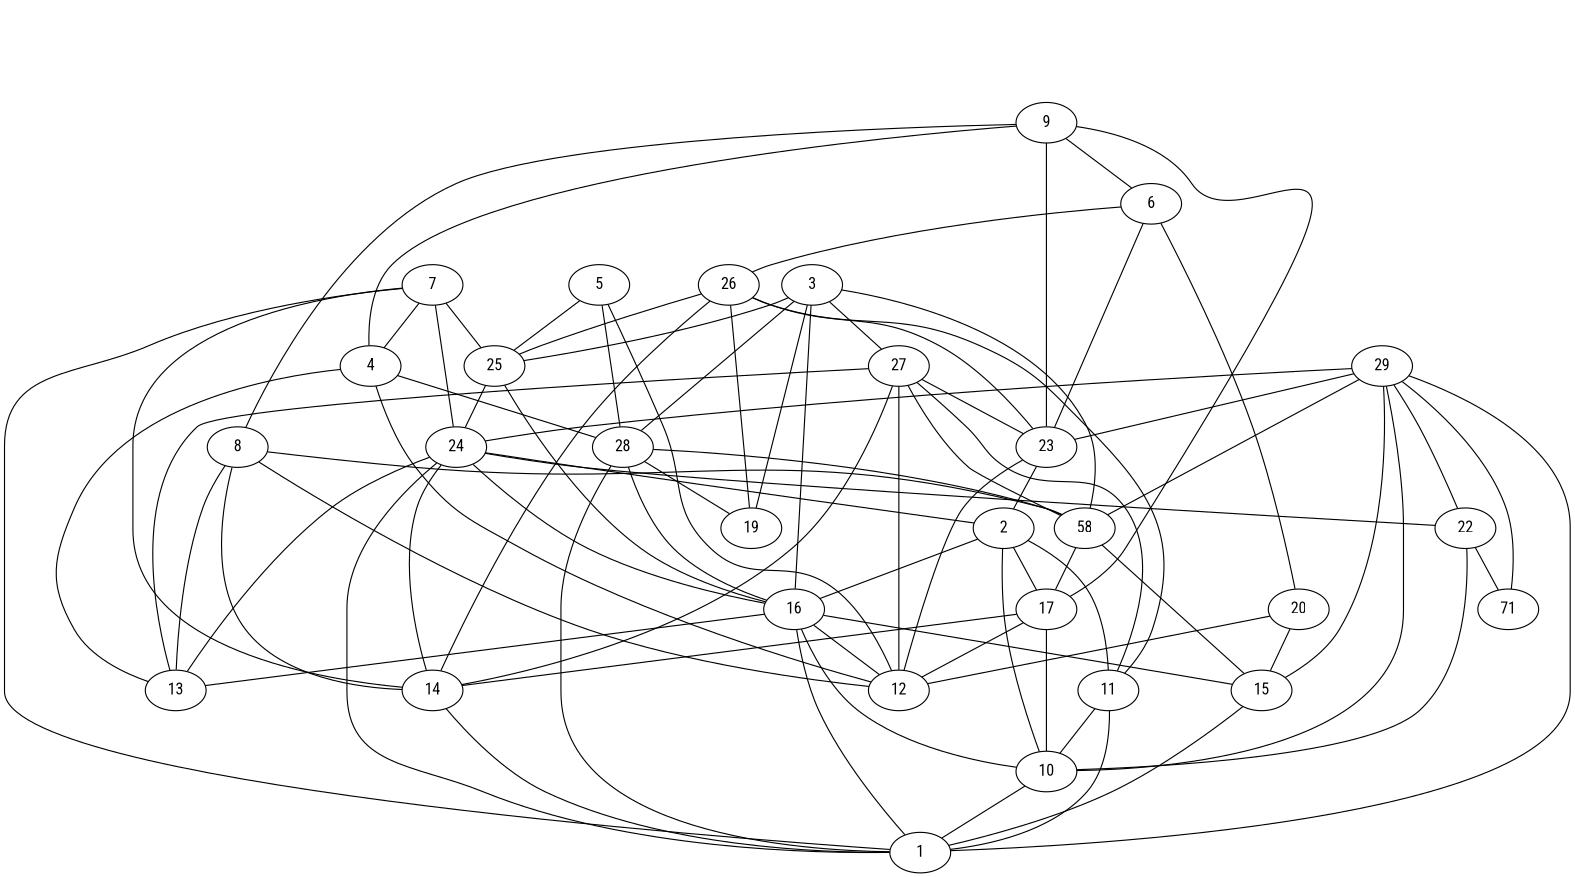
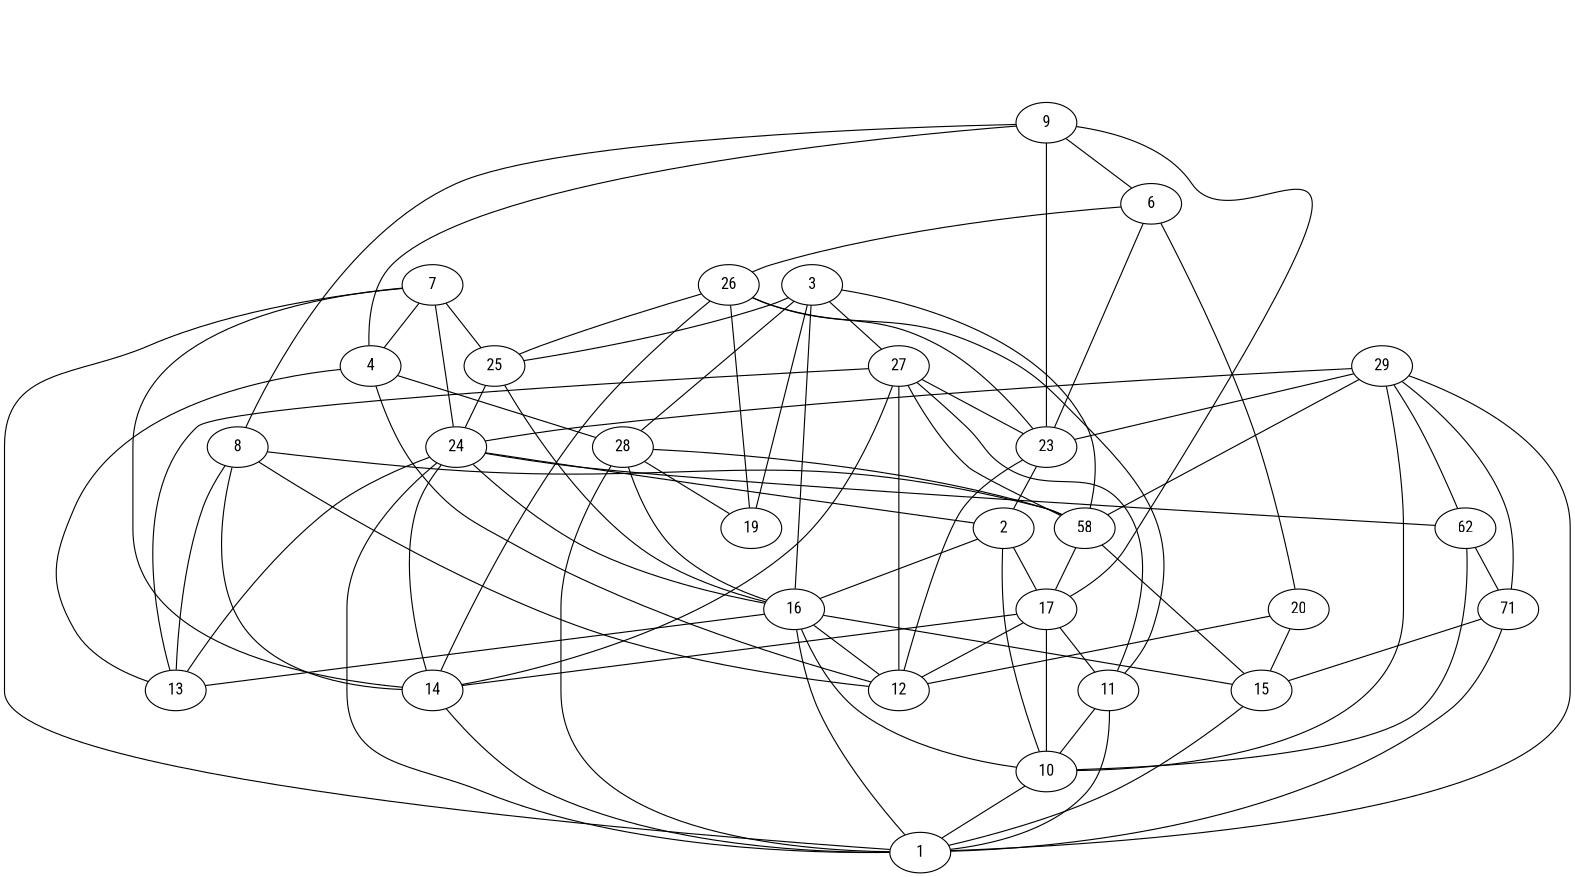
node "5": removed
node "22": label "22" -> "62"
edge "29" -- "15": now "71" -- "15"
edge "2" -- "11": now "17" -- "11"
edge "71" -- "1": added
